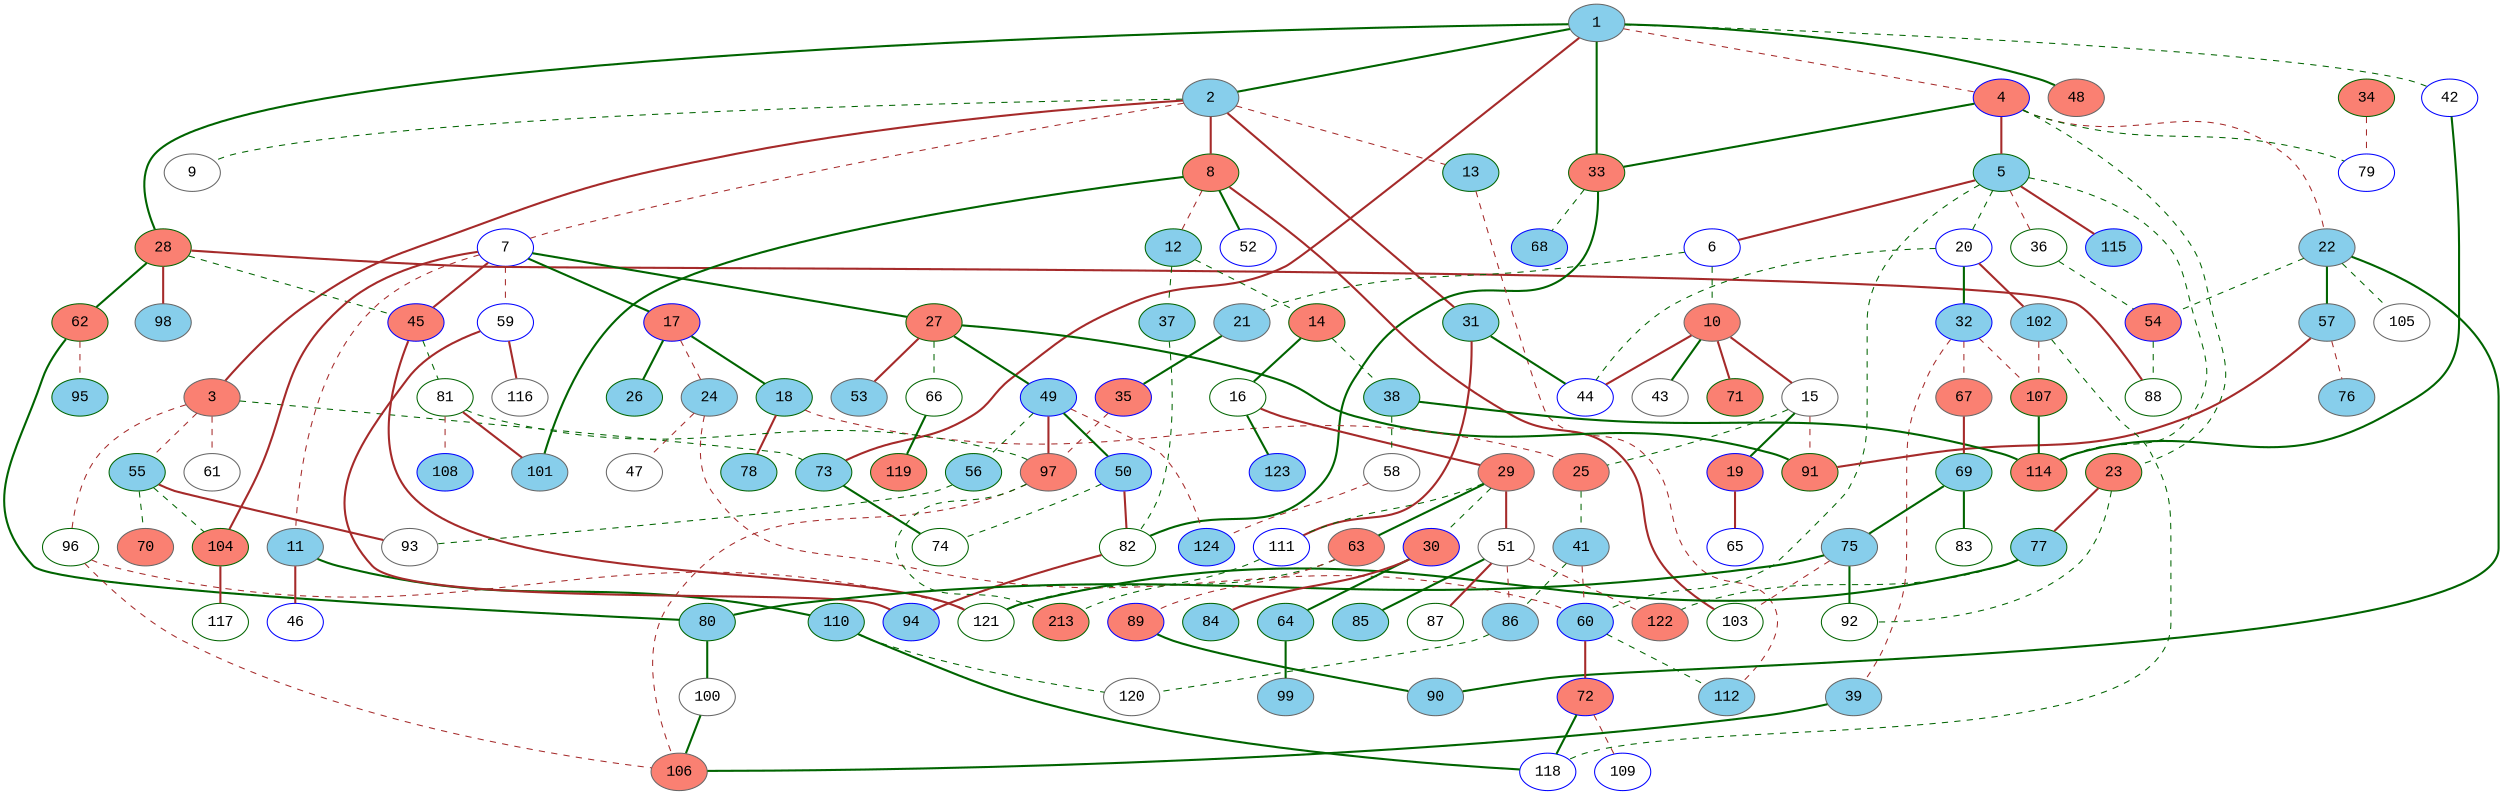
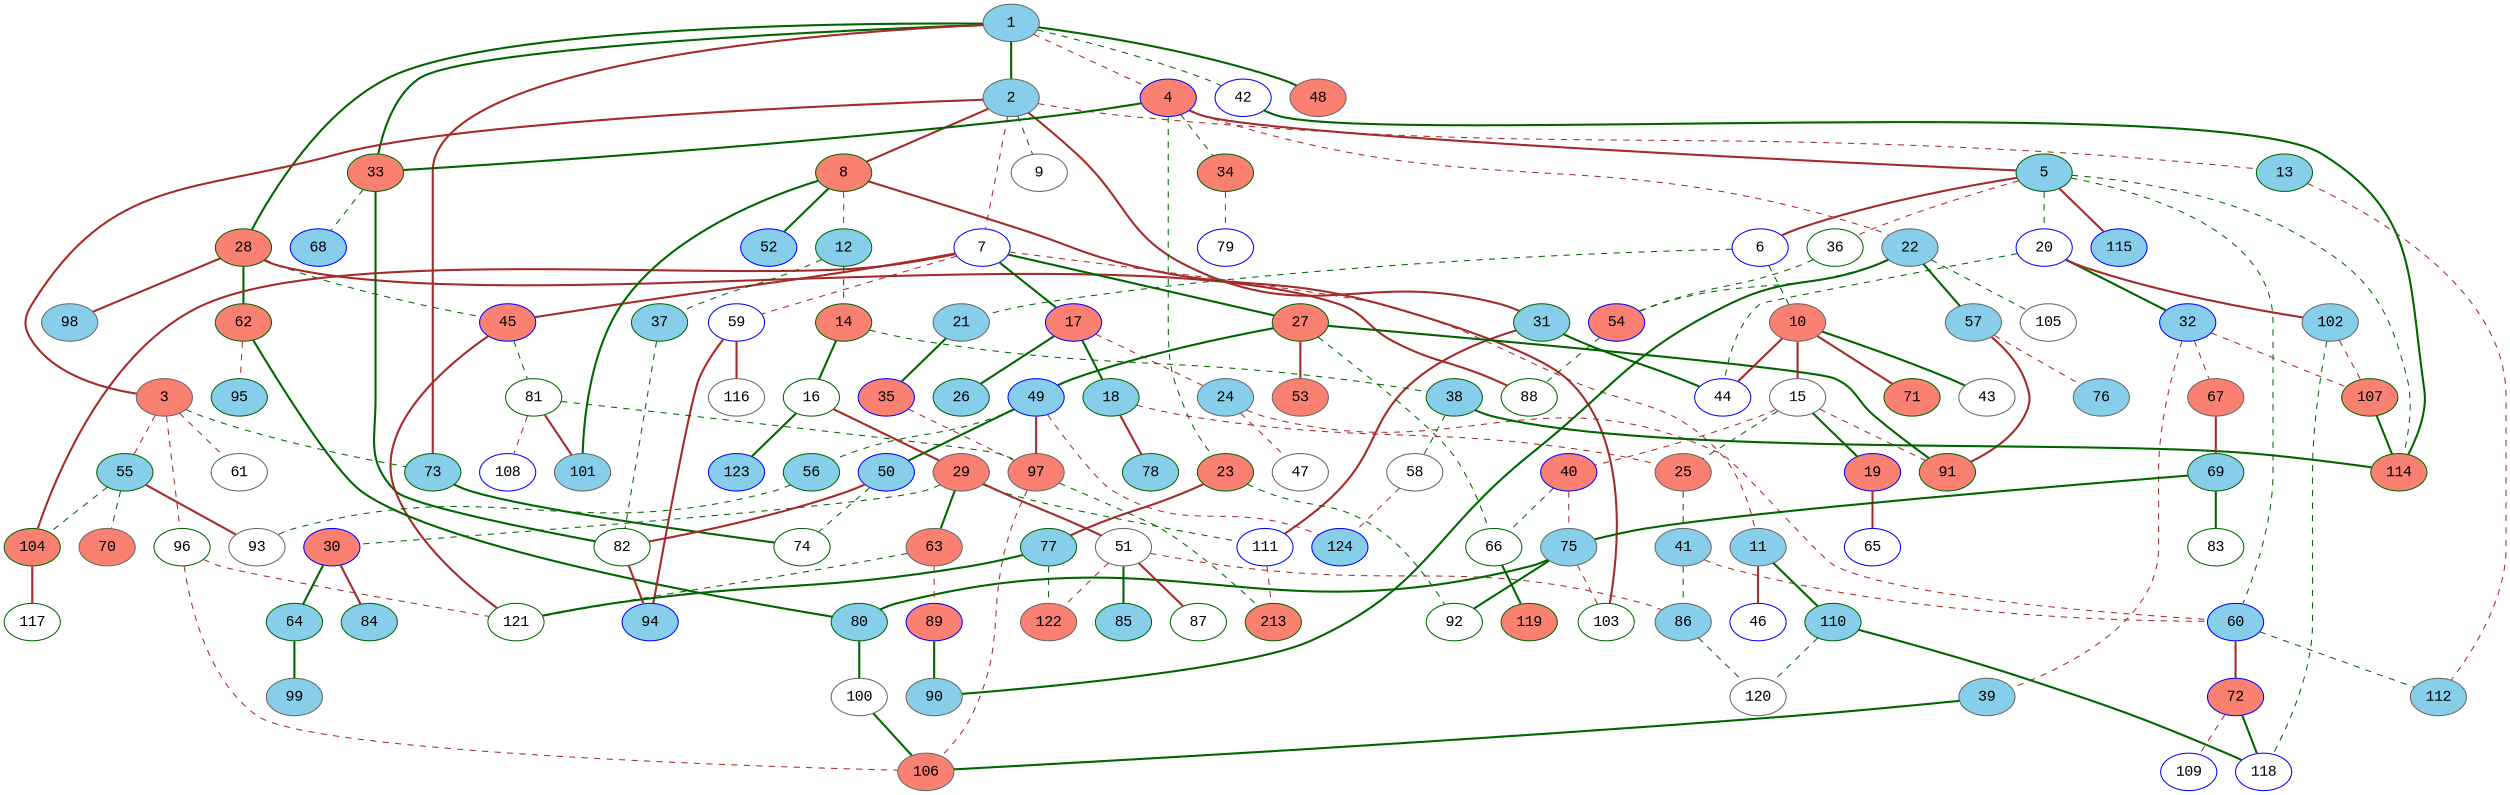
edge "4" -- "79": now "4" -- "34"
node "52": fillcolor white -> skyblue
node "53": fillcolor skyblue -> salmon
node "108": fillcolor skyblue -> white
node "40": added
edge "111" -- "213": color darkgreen -> brown
